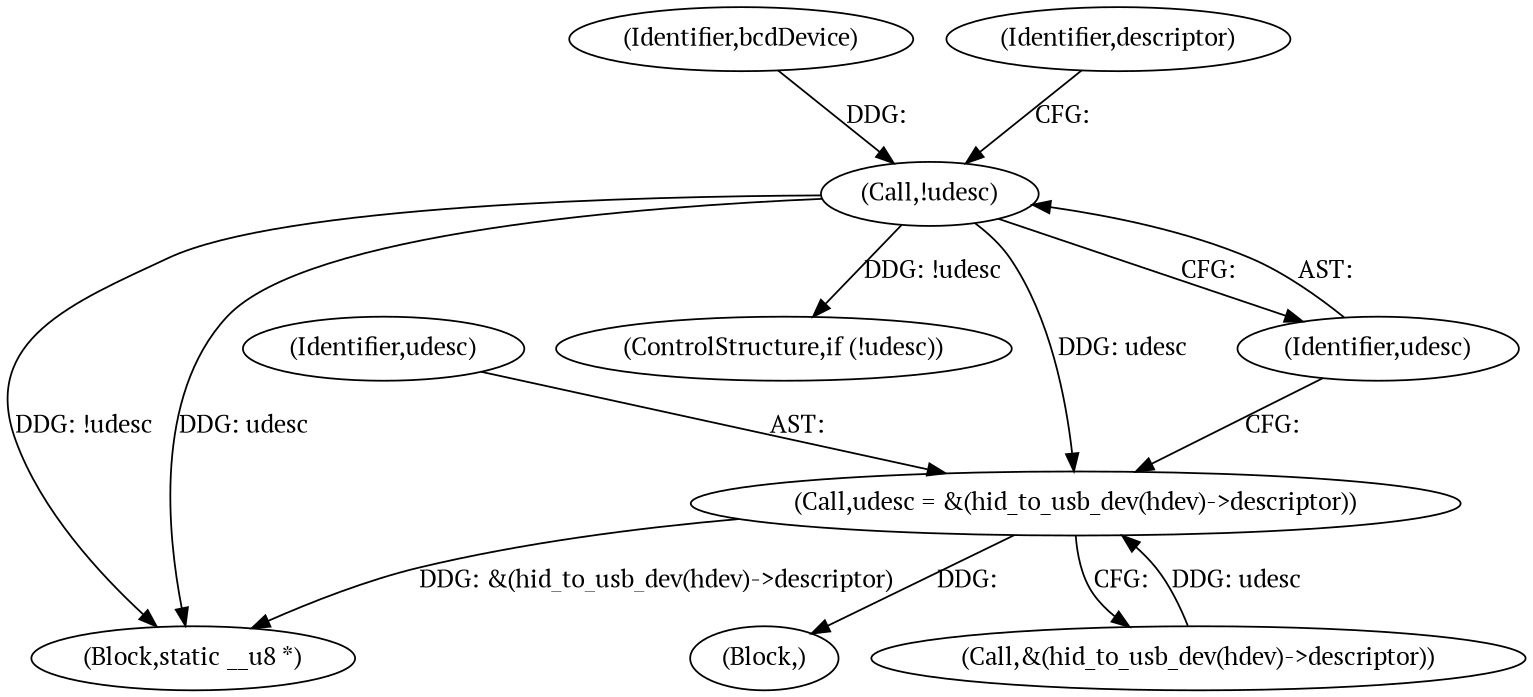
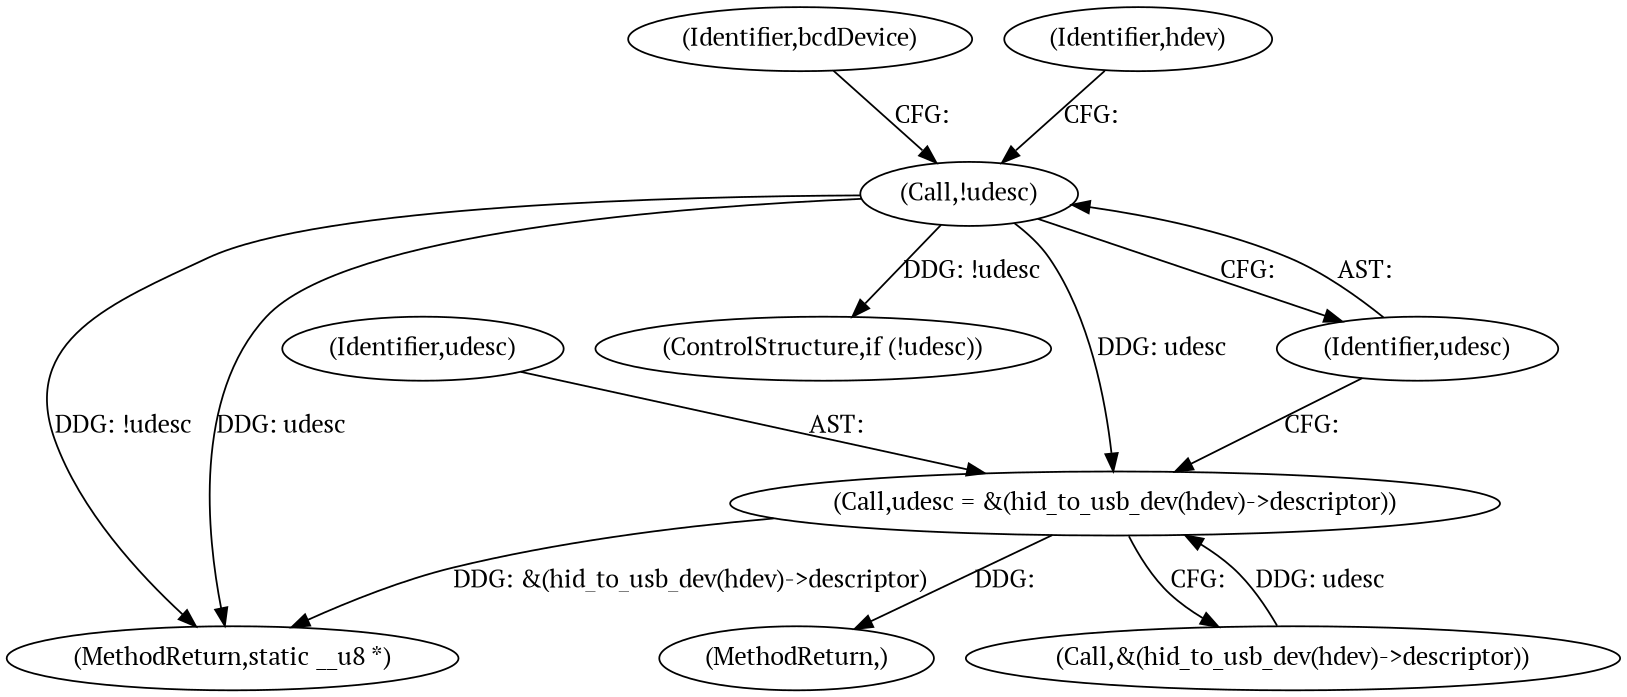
node "(Identifier,descriptor)": label "(Identifier,descriptor)" -> "(Identifier,hdev)"
edge "(Identifier,bcdDevice)" -> "(Call,!udesc)": label "DDG: " -> "CFG: "
node "(Block,static __u8 *)": label "(Block,static __u8 *)" -> "(MethodReturn,static __u8 *)"
node "(Block,)": label "(Block,)" -> "(MethodReturn,)"
